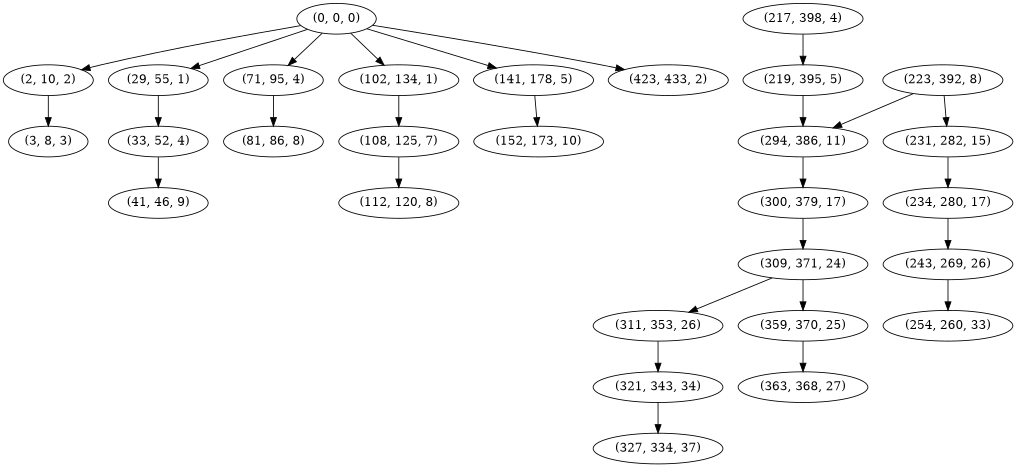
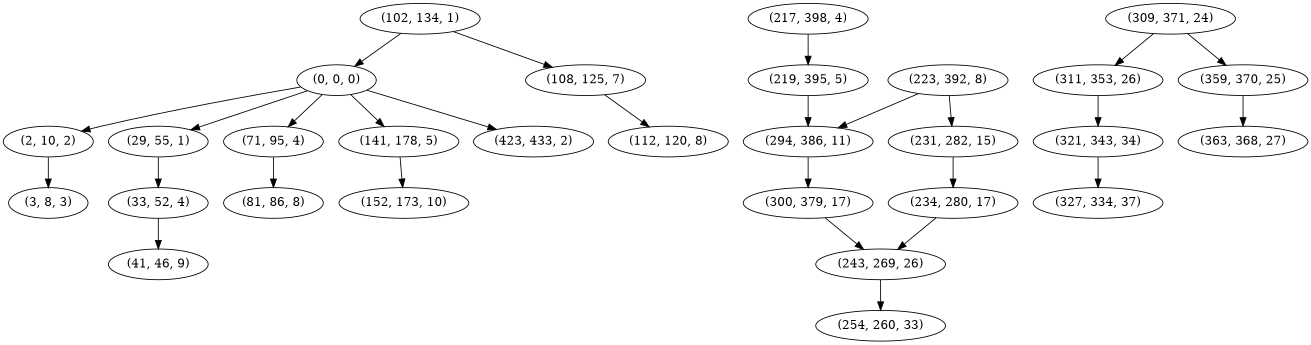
edge "(0, 0, 0)" -> "(102, 134, 1)": reversed
edge "(300, 379, 17)" -> "(309, 371, 24)": now "(300, 379, 17)" -> "(243, 269, 26)"
